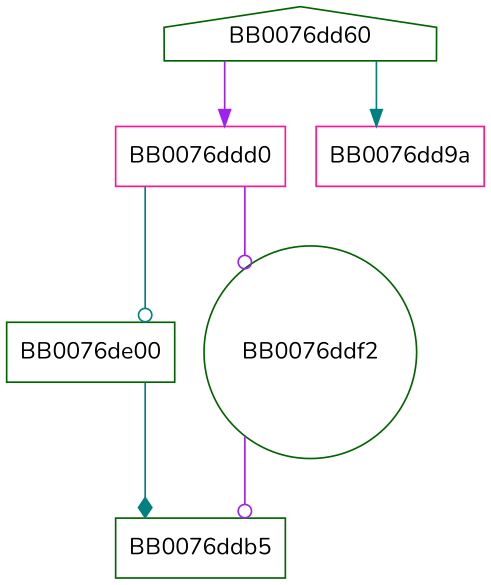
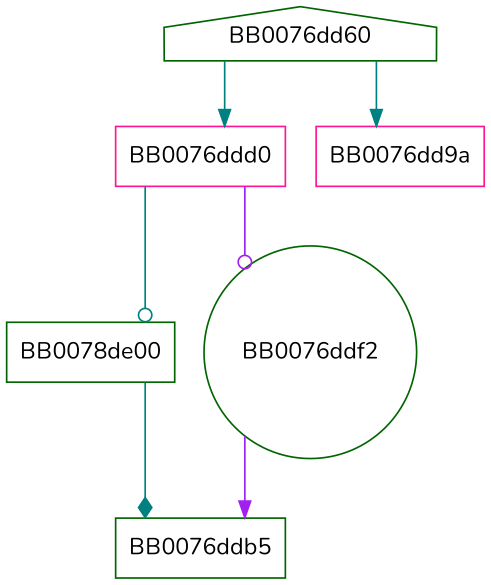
edge "BB0076dd60" -> "BB0076ddd0": color purple -> teal
node "BB0076de00": label "BB0076de00" -> "BB0078de00"
edge "BB0076ddf2" -> "BB0076ddb5": arrowhead odot -> normal
